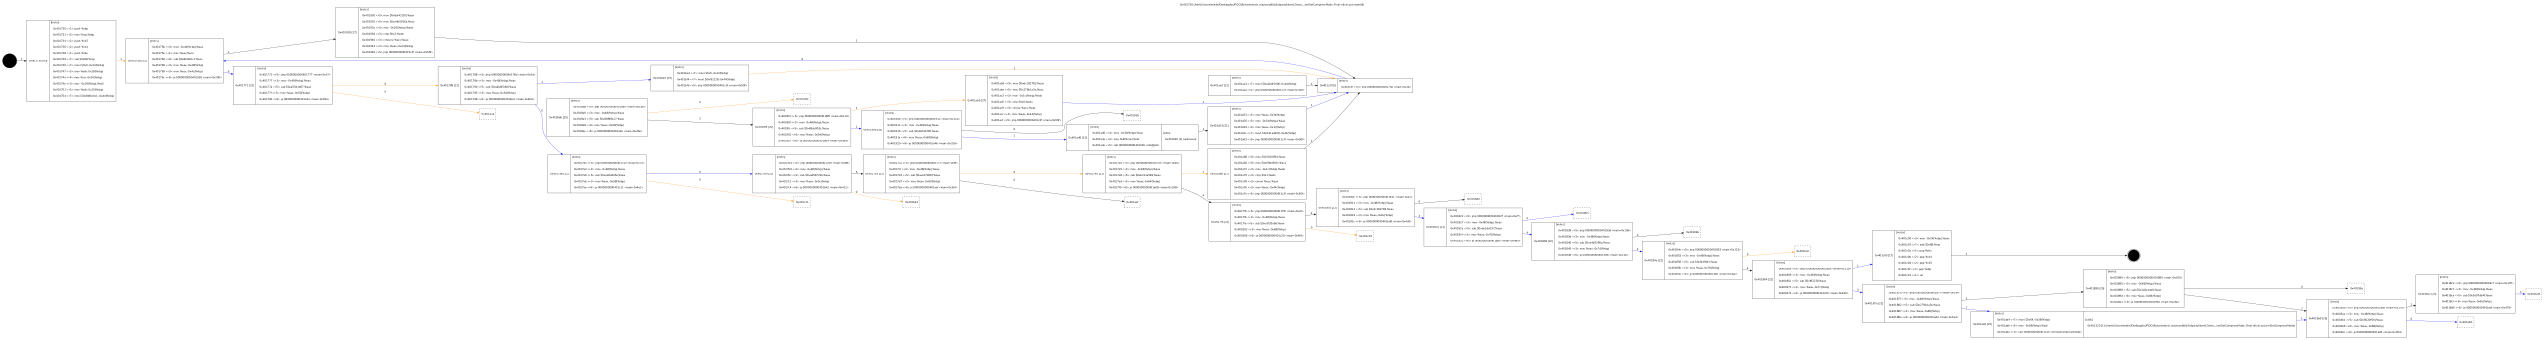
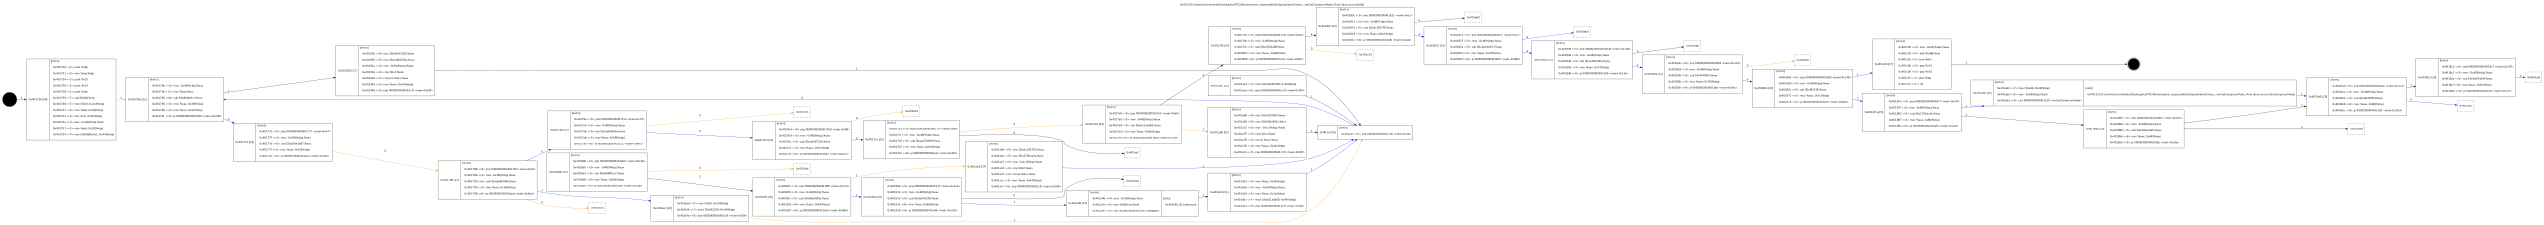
edge "0x401772 [22]" -> "0x401a3a": now "0x401788 [22]" -> "0x401a3a"
